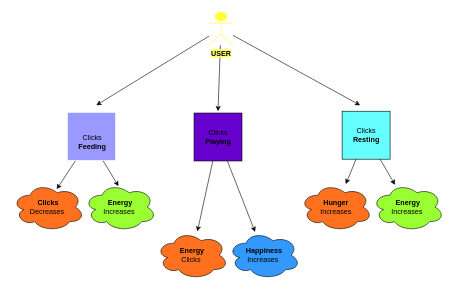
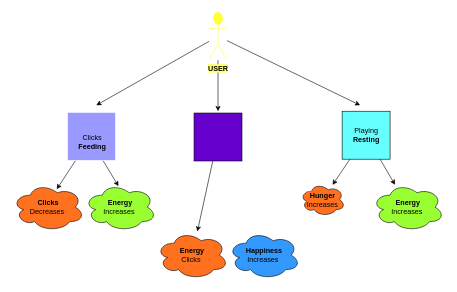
node "USER": size 24x33 -> 18x48
node "Clicks Resting": label "Clicks Resting" -> "Playing Resting"
node "Clicks Playing": removed
edge "Clicks Playing" -> "Happiness Increases": removed
node "Hunger Increases": size 72x48 -> 45x33
